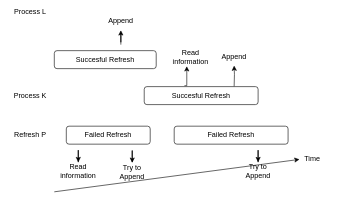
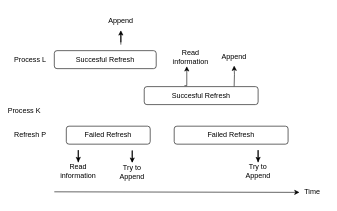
node "Process L": moved (30, 12) -> (30, 60)
node "Process K": moved (30, 96) -> (24, 111)
node "Time": moved (312, 159) -> (312, 192)
